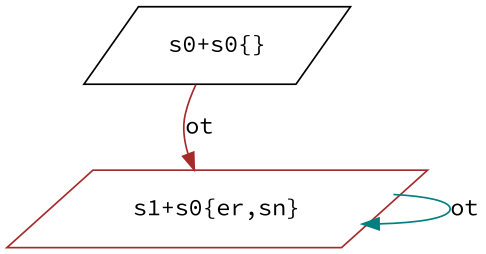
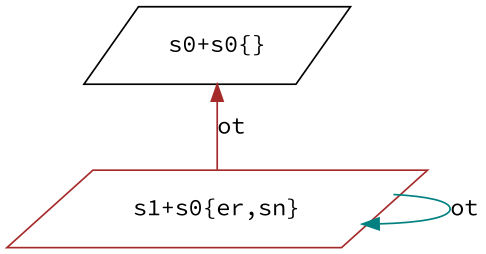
edge "s0+s0{}" -> "s1+s0{er,sn}": reversed
